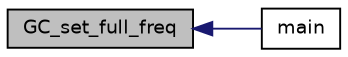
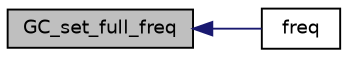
node "main": label "main" -> "freq"
